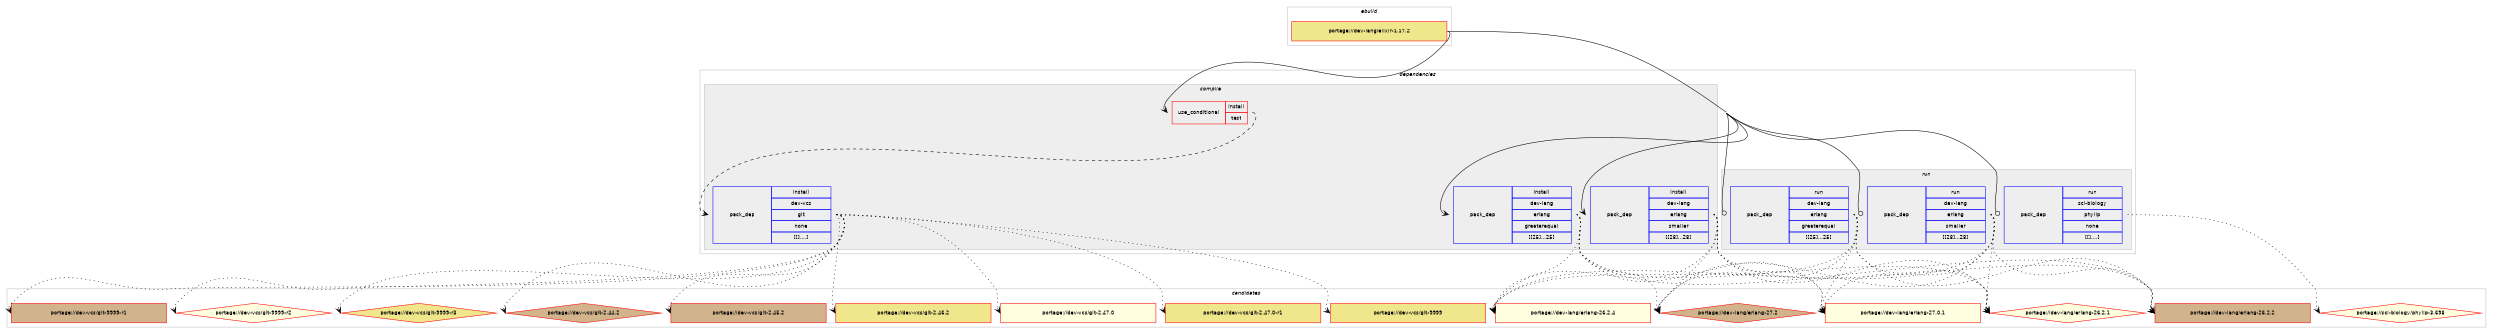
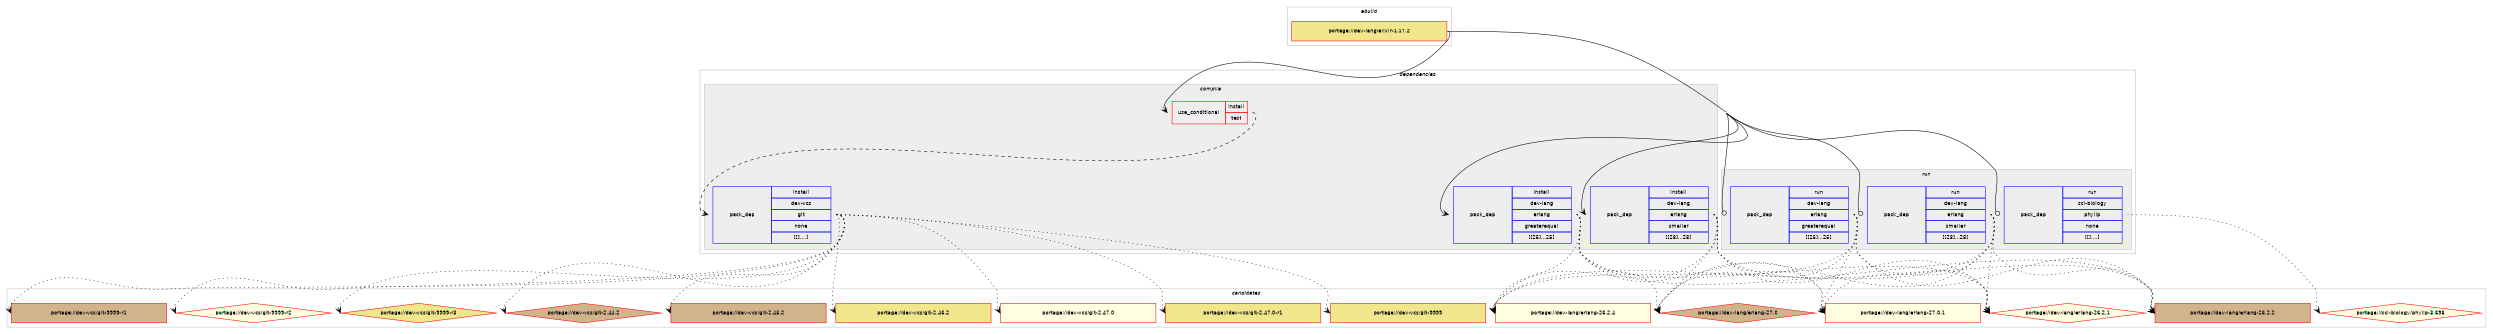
node "portage://dev-lang/erlang-27.2": label "portage://dev-lang/erlang-27.2" -> "portage://dev-lang/erlang-27.0"
